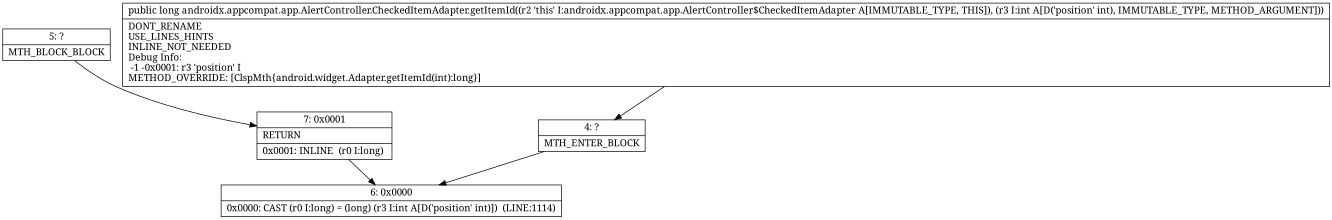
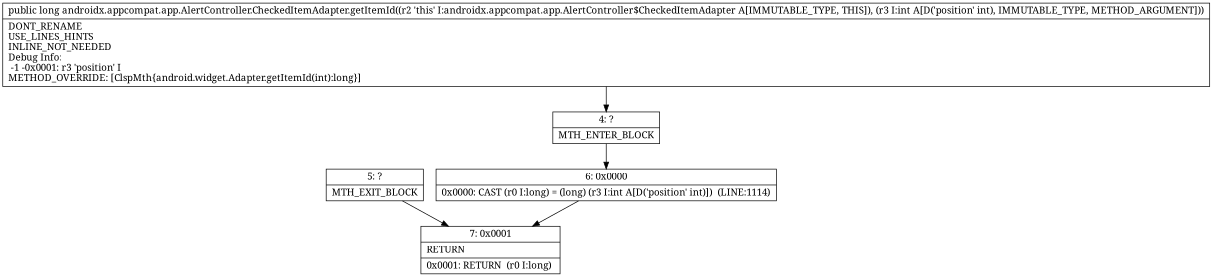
node "5: ?": text "MTH_BLOCK_BLOCK" -> "MTH_EXIT_BLOCK"
node "7: 0x0001": text "0x0001: INLINE  (r0 I:long)" -> "0x0001: RETURN  (r0 I:long)"
edge "7: 0x0001" -> "6: 0x0000": reversed
